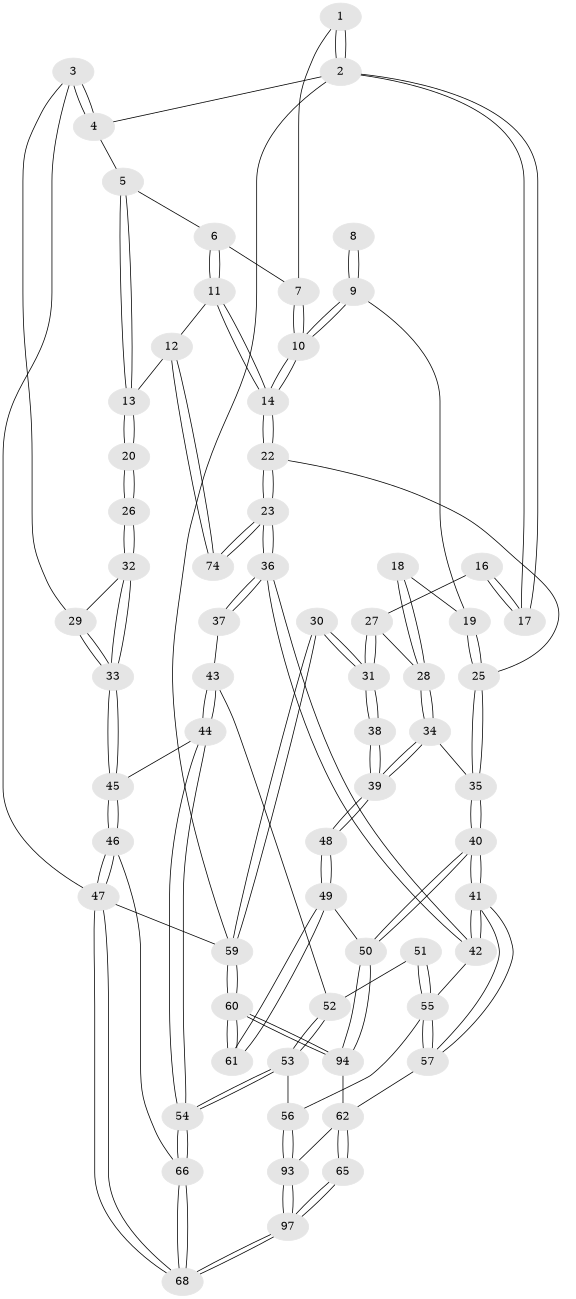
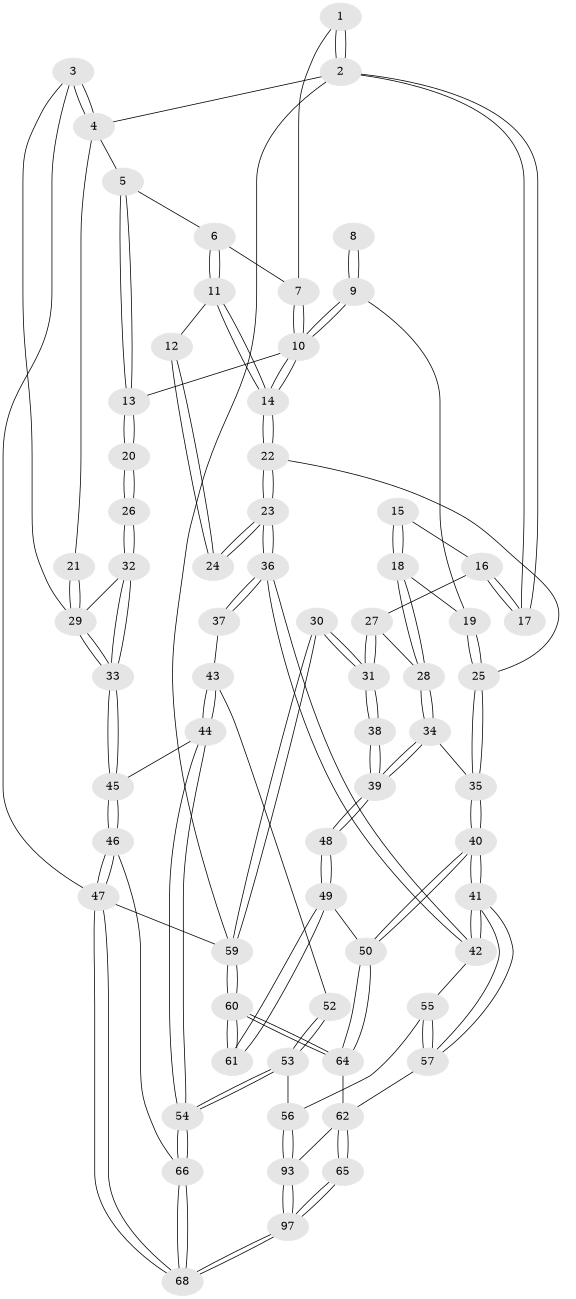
edge "12" -- "13": now "10" -- "13"
node "15": added
node "21": added
node "74": label "74" -> "24"
node "51": removed
node "94": label "94" -> "64"
